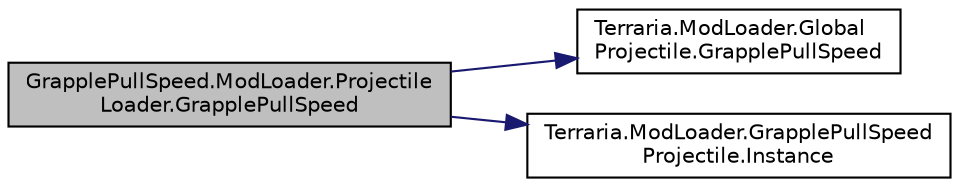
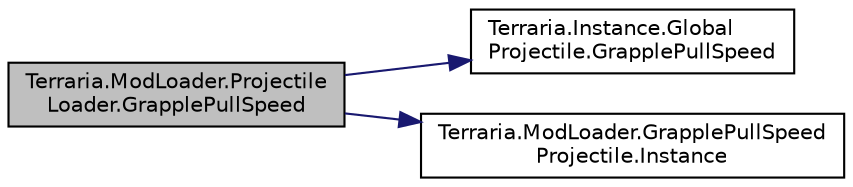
node "Terraria.ModLoader.Global Projectile.GrapplePullSpeed": label "Terraria.ModLoader.Global Projectile.GrapplePullSpeed" -> "Terraria.Instance.Global Projectile.GrapplePullSpeed"
node "GrapplePullSpeed.ModLoader.Projectile Loader.GrapplePullSpeed": label "GrapplePullSpeed.ModLoader.Projectile Loader.GrapplePullSpeed" -> "Terraria.ModLoader.Projectile Loader.GrapplePullSpeed"
